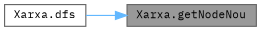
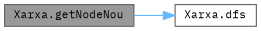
edge "Xarxa.dfs" -> "Xarxa.getNodeNou": reversed
